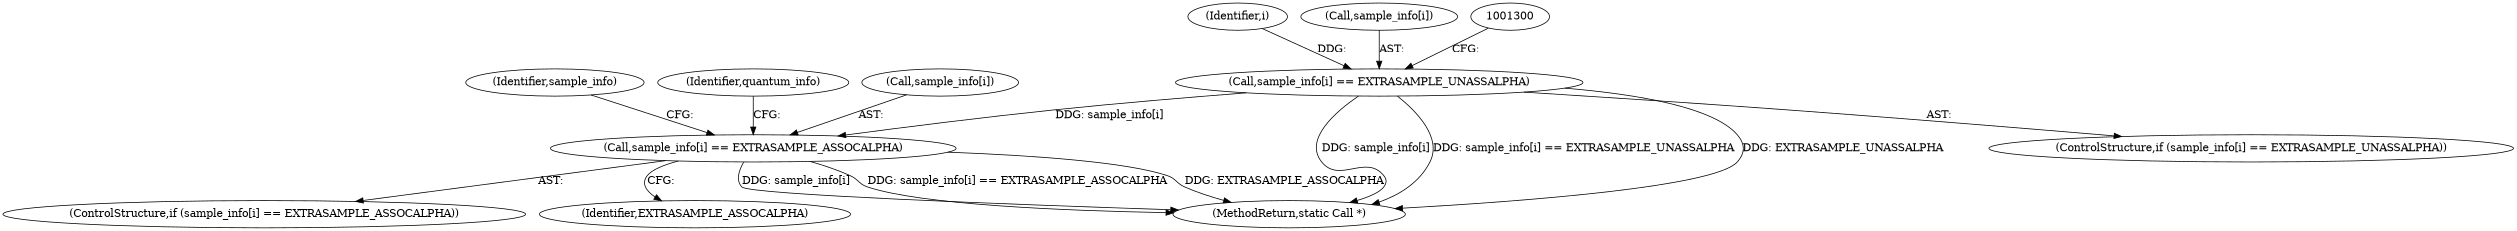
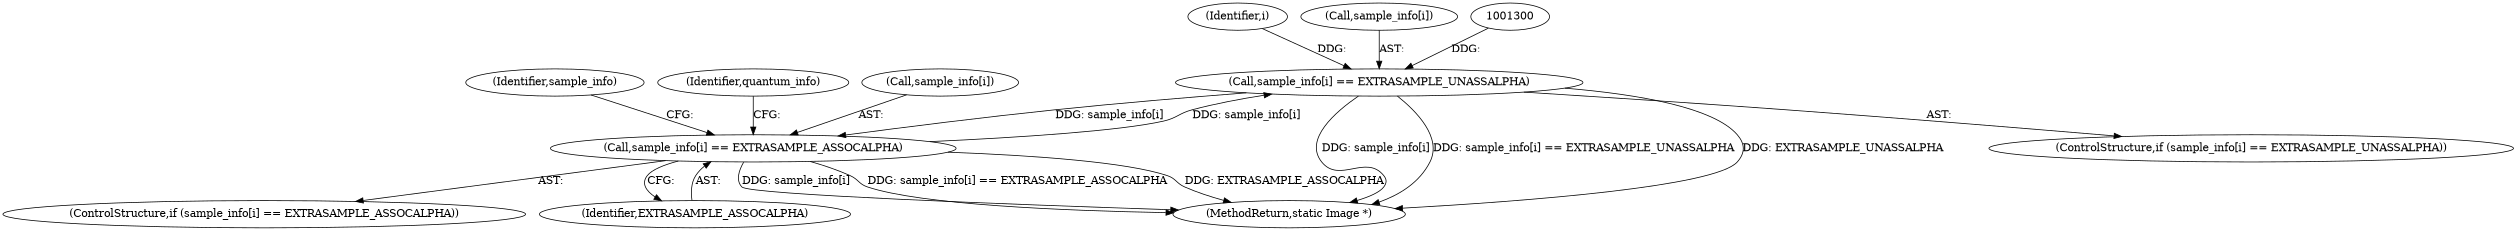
edge "1001300" -> "(Call,sample_info[i] == EXTRASAMPLE_UNASSALPHA)": label "CFG: " -> "DDG: "
edge "(Call,sample_info[i] == EXTRASAMPLE_ASSOCALPHA)" -> "(Call,sample_info[i] == EXTRASAMPLE_UNASSALPHA)": added, label "DDG: sample_info[i]"
edge "(Identifier,EXTRASAMPLE_ASSOCALPHA)" -> "(Call,sample_info[i] == EXTRASAMPLE_ASSOCALPHA)": added, label "AST:"
node "(MethodReturn,static Call *)": label "(MethodReturn,static Call *)" -> "(MethodReturn,static Image *)"
